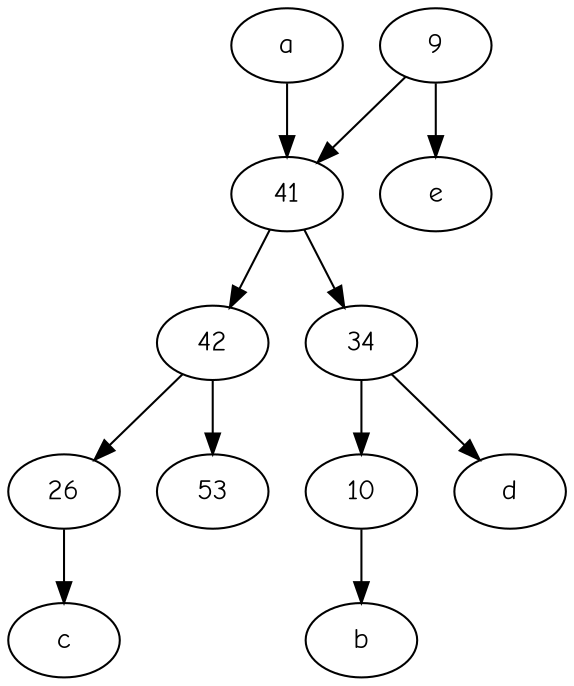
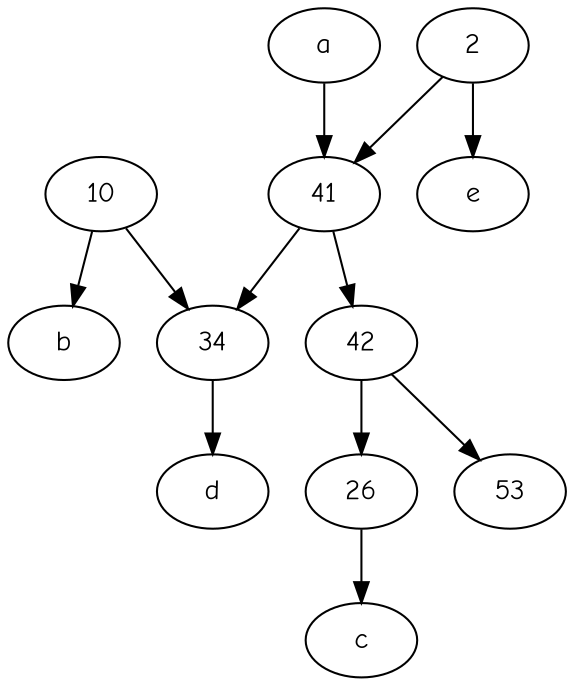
node "9": label "9" -> "2"
edge "34" -> "10": reversed
